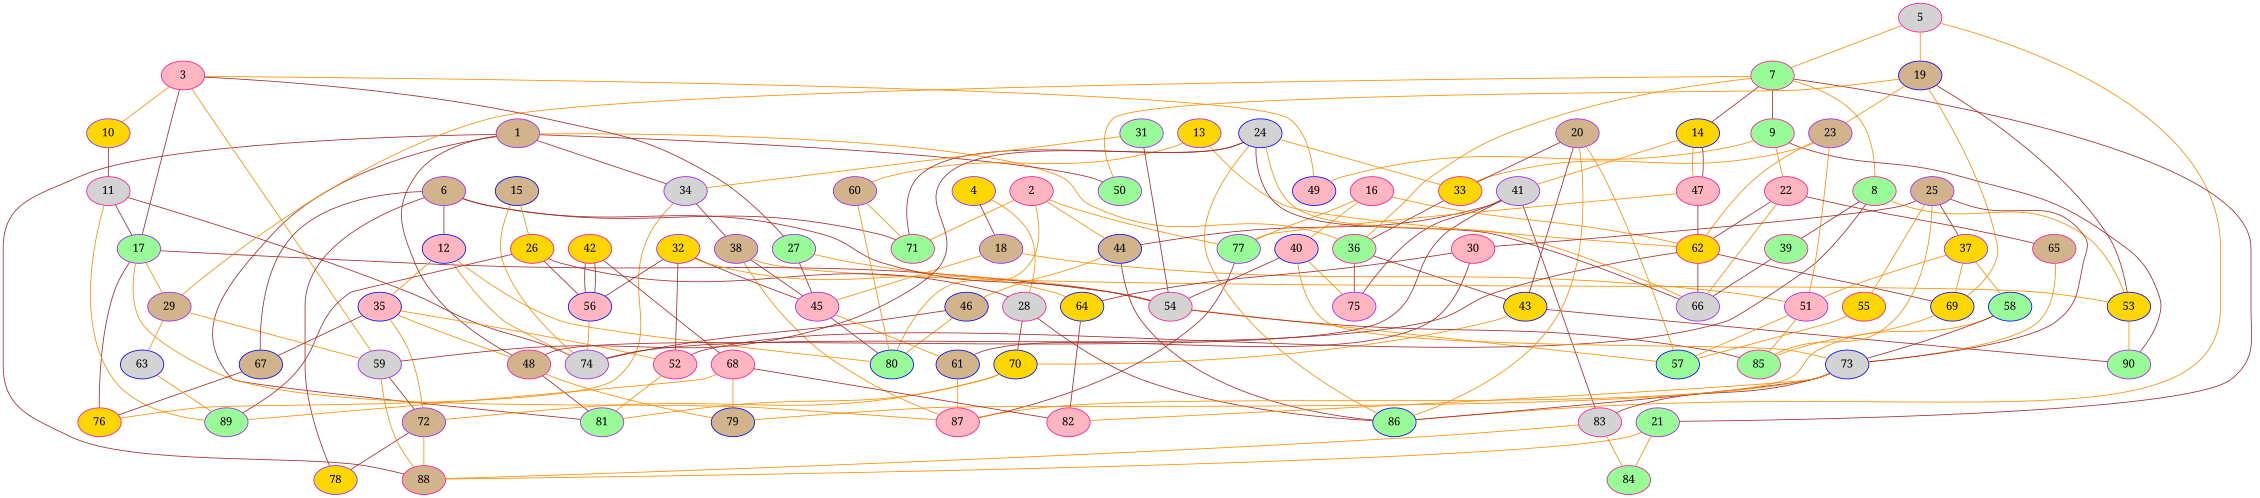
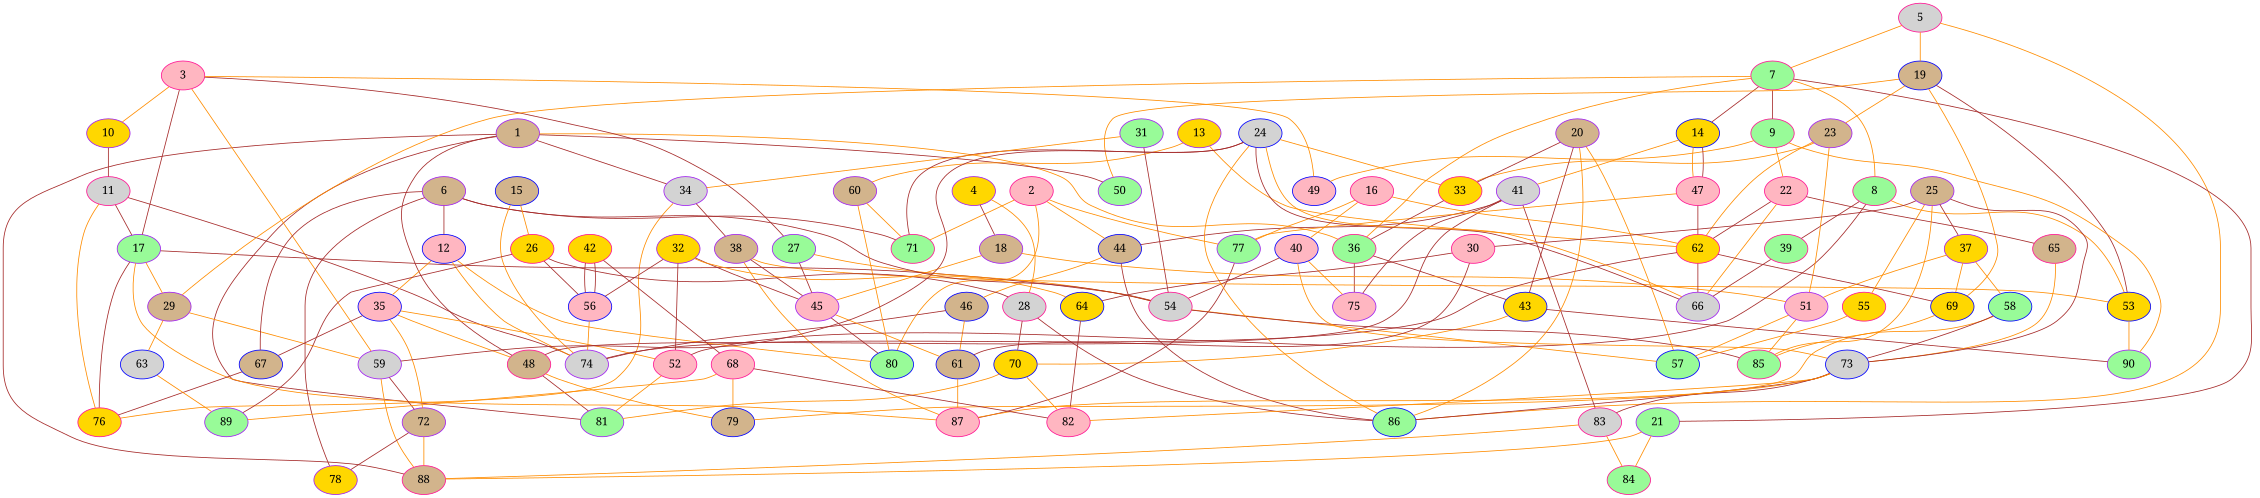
edge "9" -- "90": color brown -> darkorange
edge "46" -- "80": now "46" -- "61"
edge "11" -- "89": now "11" -- "76"
edge "70" -- "72": now "70" -- "82"
